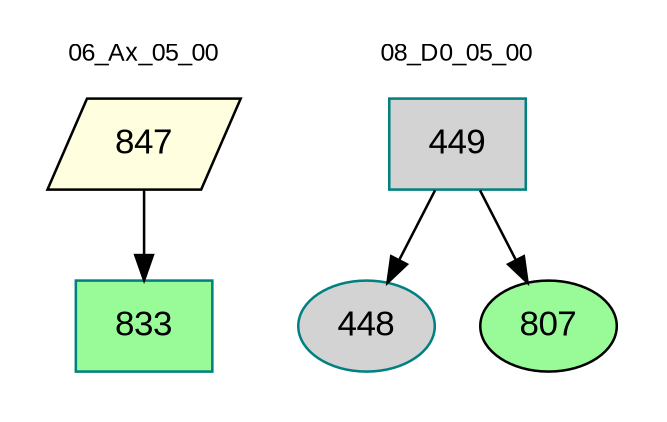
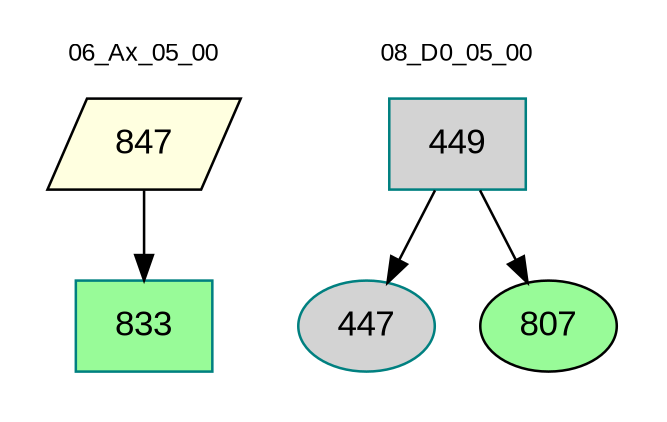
node "448": label "448" -> "447"
